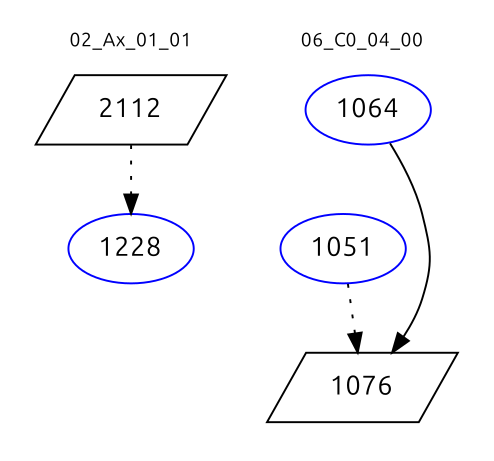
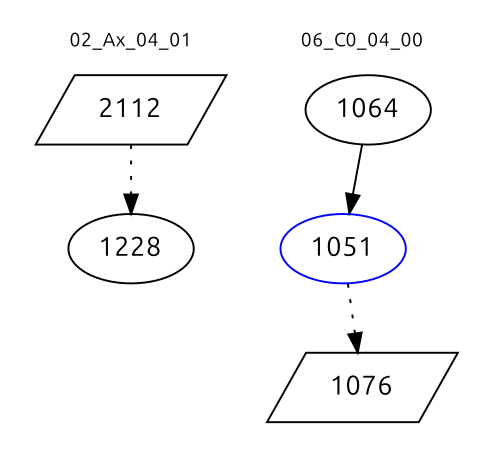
cluster "02_Ax_01_01": label "02_Ax_01_01" -> "02_Ax_04_01"
node "1064": color blue -> black
edge "1064" -> "1076": now "1064" -> "1051"
node "1228": color blue -> black
